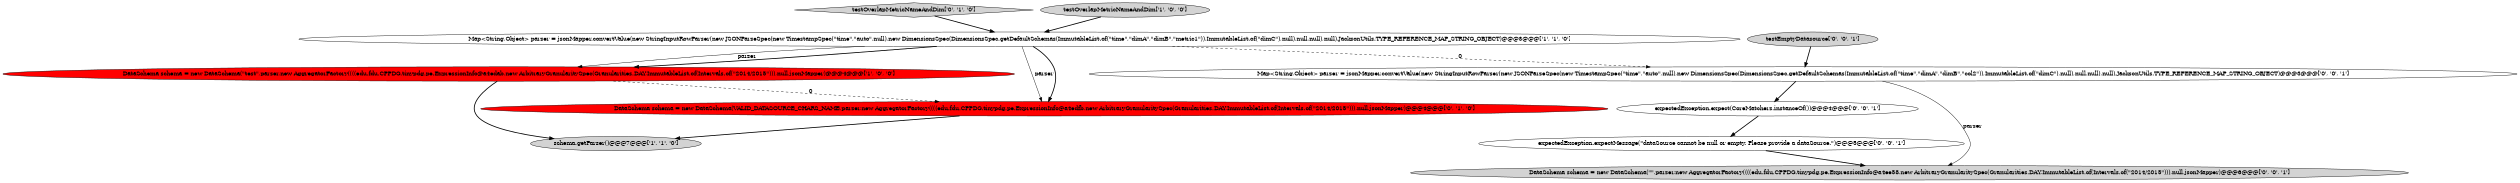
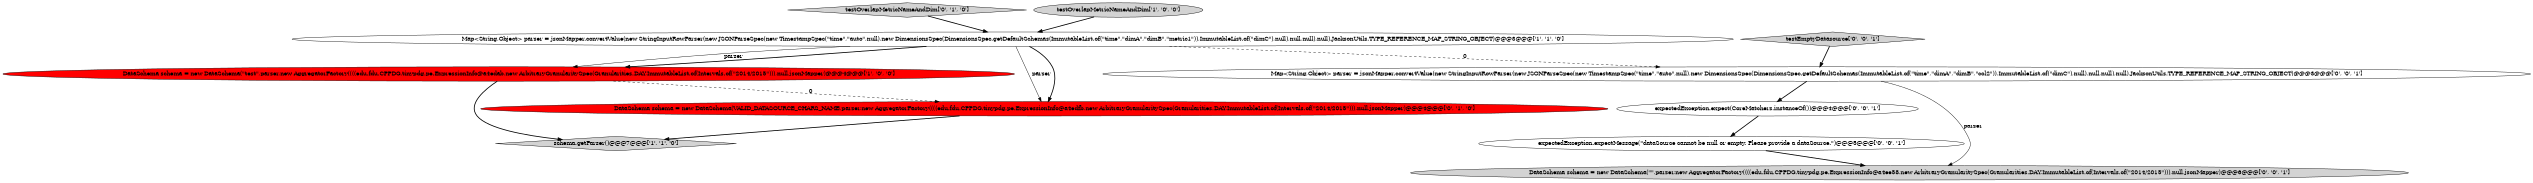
node "testEmptyDatasource['0', '0', '1']": shape ellipse -> diamond
node "schema.getParser()@@@7@@@['1', '1', '0']": shape ellipse -> diamond
